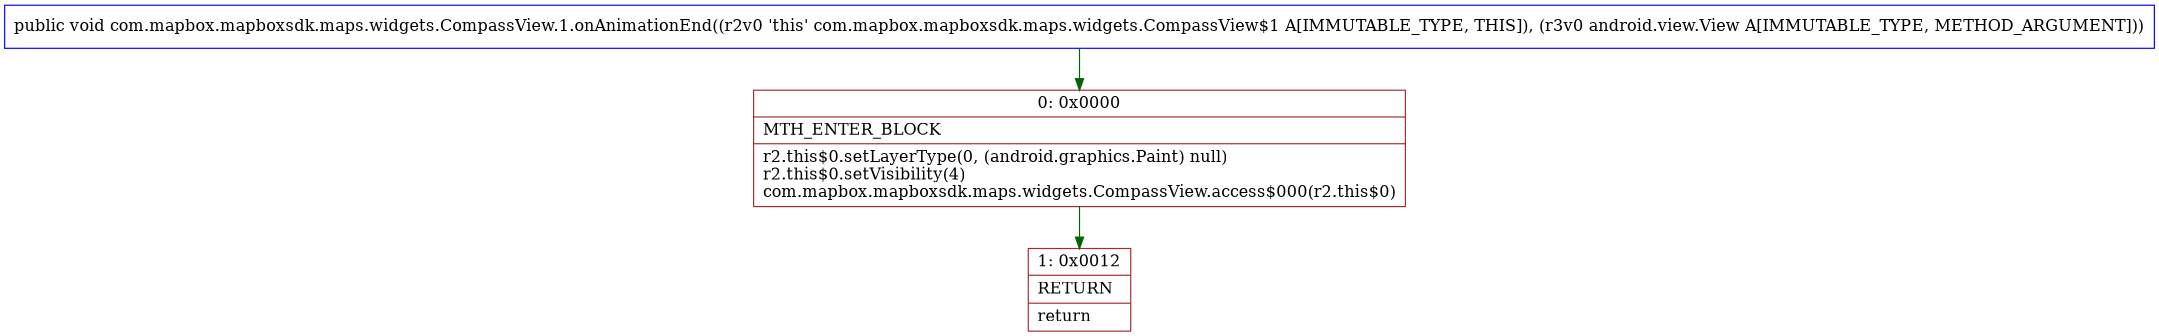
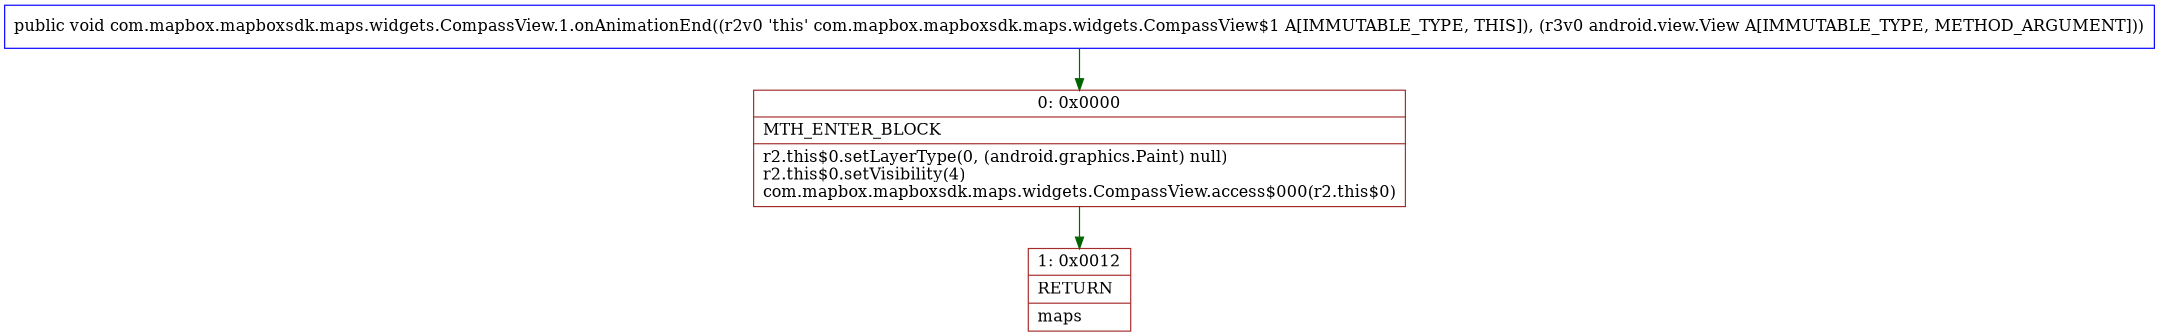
node "1: 0x0012": text "return" -> "maps"
